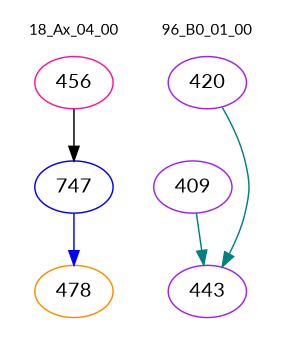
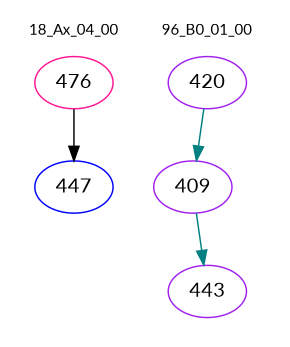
node "456": label "456" -> "476"
edge "420" -> "443": now "420" -> "409"
node "747": label "747" -> "447"
node "478": removed
